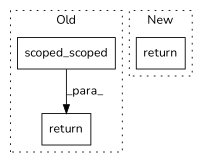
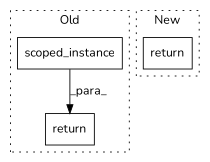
node "scoped_scoped": label "scoped_scoped" -> "scoped_instance"
